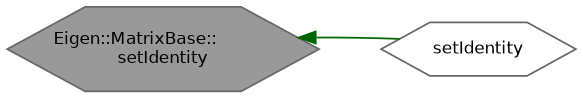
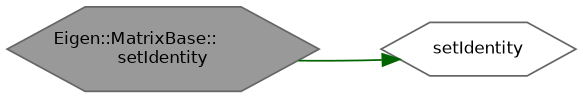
edge "setIdentity" -> "Eigen::MatrixBase:: setIdentity": reversed
